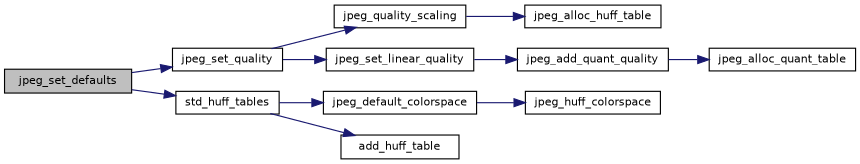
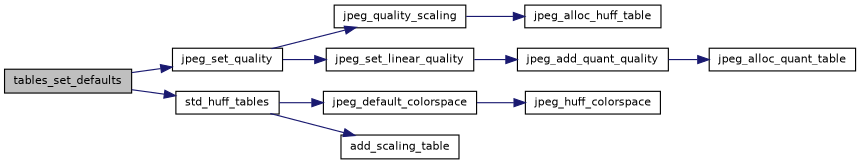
node "jpeg_set_defaults": label "jpeg_set_defaults" -> "tables_set_defaults"
node "add_huff_table": label "add_huff_table" -> "add_scaling_table"
